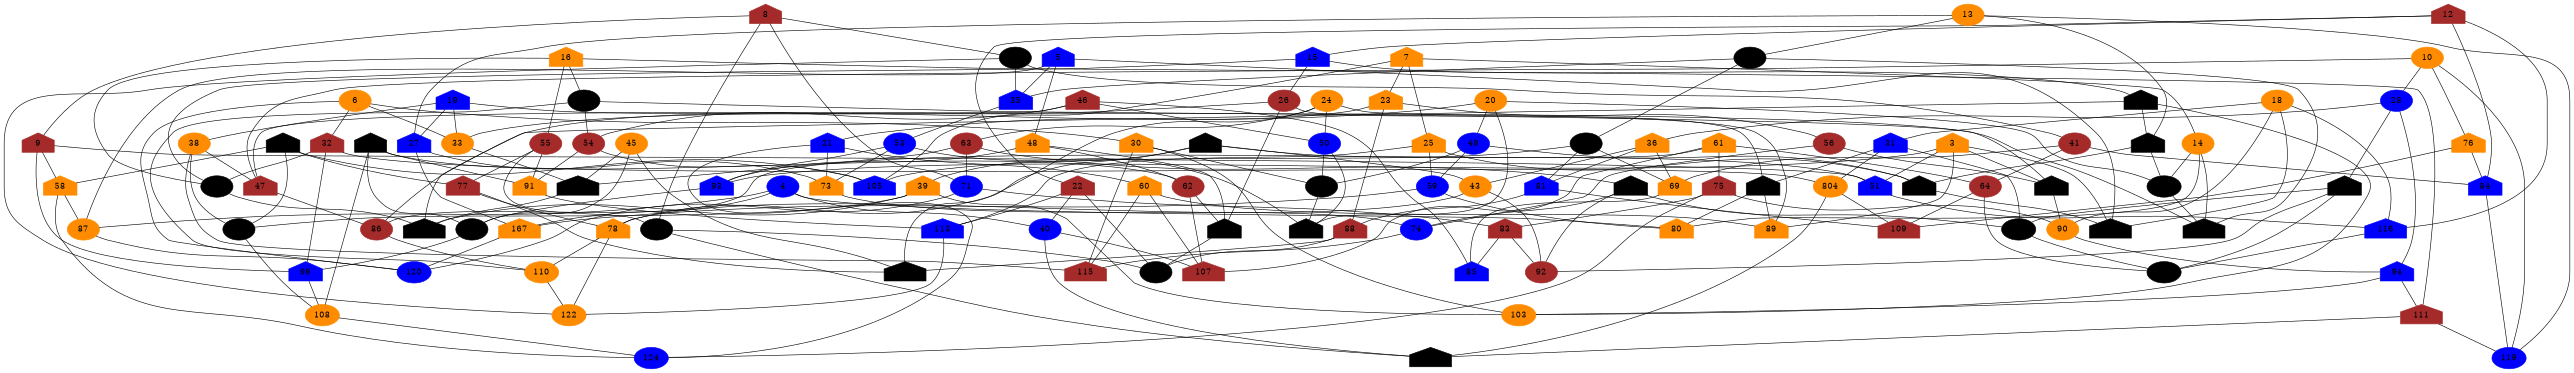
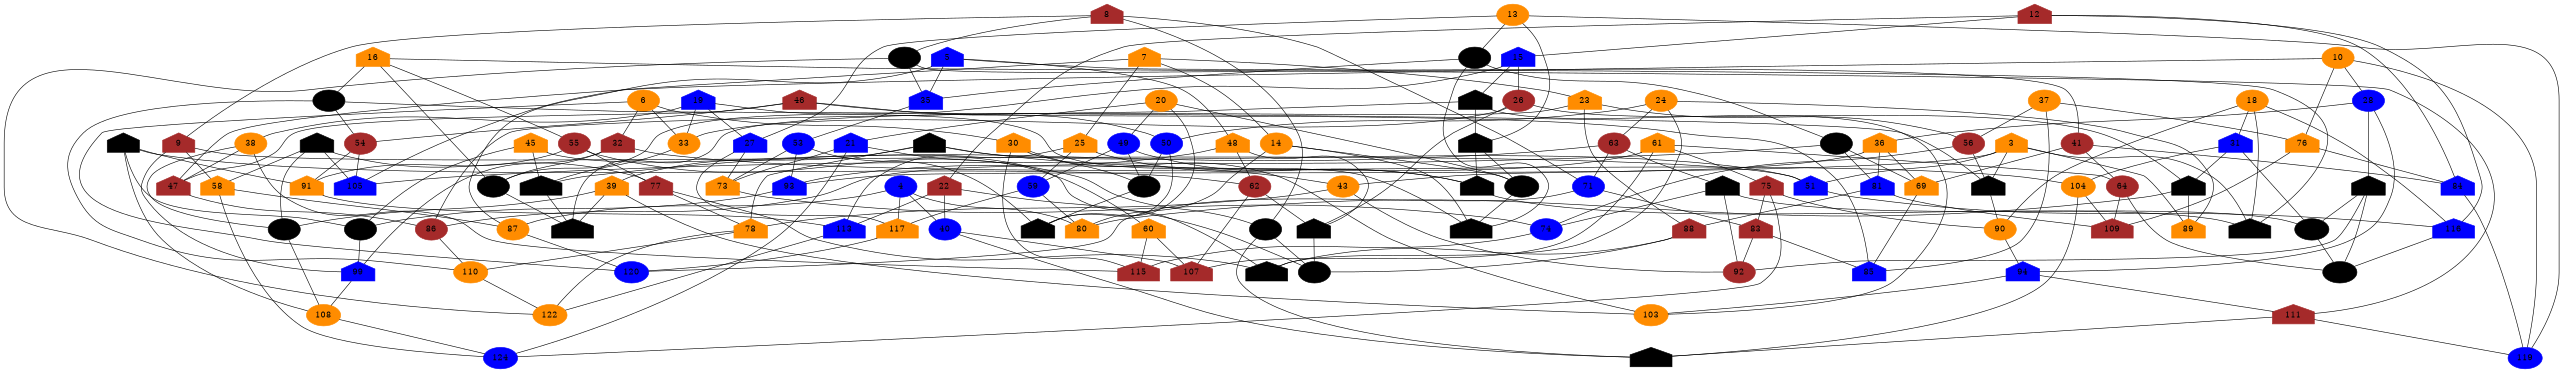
node "37": added
node "45": shape ellipse -> house
node "804": label "804" -> "104"
edge "60" -- "89": removed
node "167": label "167" -> "117"
